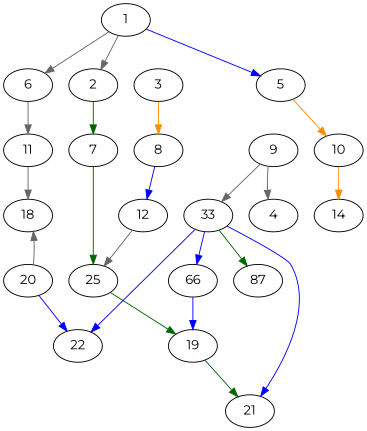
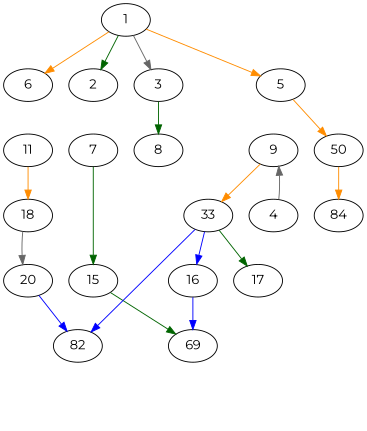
edge "1" -> "2": color gray40 -> darkgreen
edge "1" -> "3": added
edge "1" -> "6": color gray40 -> darkorange
edge "1" -> "5": color blue -> darkorange
edge "6" -> "11": removed
edge "2" -> "7": removed
edge "3" -> "8": color darkorange -> darkgreen
node "10": label "10" -> "50"
edge "11" -> "18": color gray40 -> darkorange
edge "9" -> "4": reversed
edge "9" -> "33": color gray40 -> darkorange
node "12": removed
node "14": label "14" -> "84"
edge "20" -> "18": reversed
node "25": label "25" -> "15"
node "66": label "66" -> "16"
node "87": label "87" -> "17"
node "22": label "22" -> "82"
node "19": label "19" -> "69"
node "21": removed
